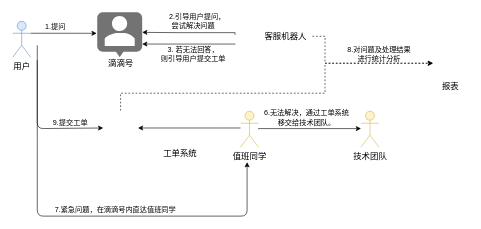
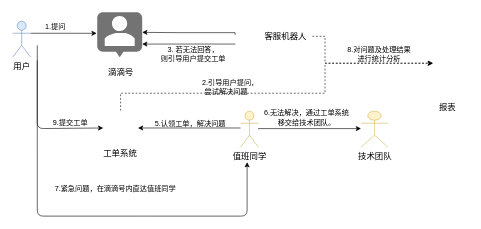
node "2.引导用户提问， 尝试解决问题": moved (193, 21) -> (226, 87)
node "滴滴号": moved (120, 63) -> (120, 72)
node "报表": moved (450, 87) -> (447, 108)
node "5.认领工单，解决问题": added
node "技术团队": size 18x36 -> 27x36
node "工单系统": moved (179, 153) -> (119, 153)
node "7.紧急问题，在滴滴号内直达值班同学": moved (115, 210) -> (115, 189)
